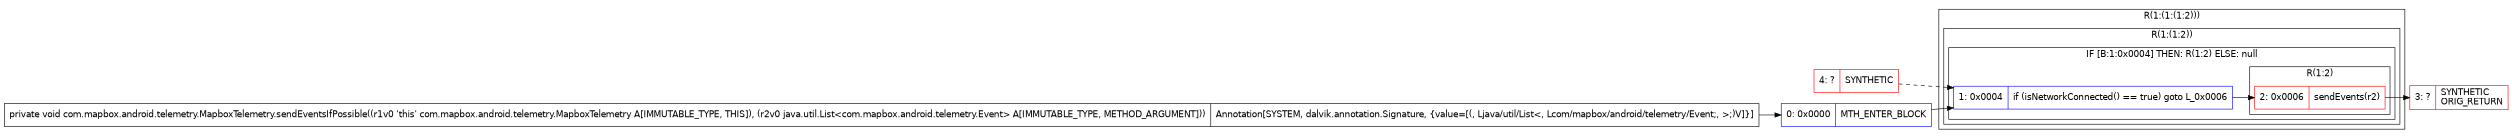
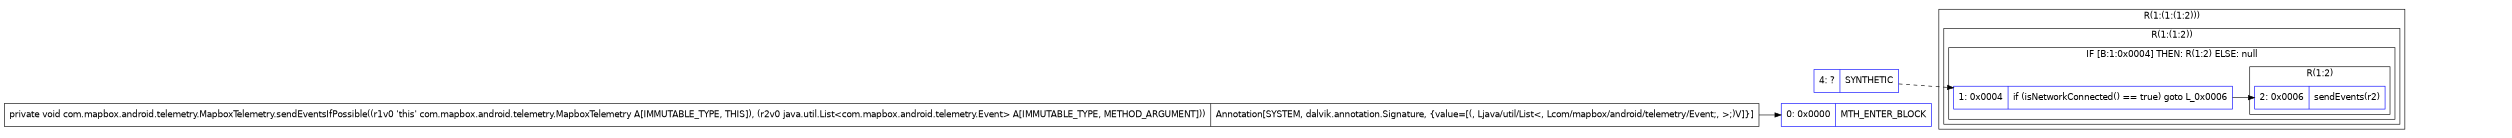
node "4: ?": color red -> blue
node "2: 0x0006": color red -> blue
node "3: ?": removed
edge "0: 0x0000" -> "1: 0x0004": removed
